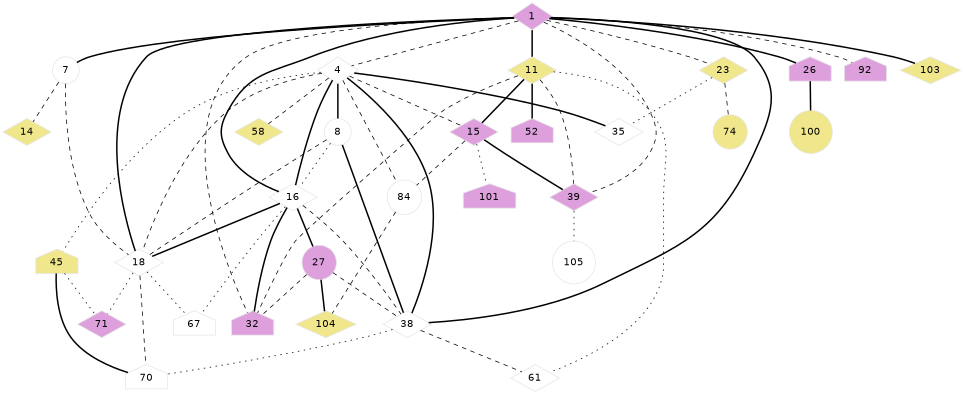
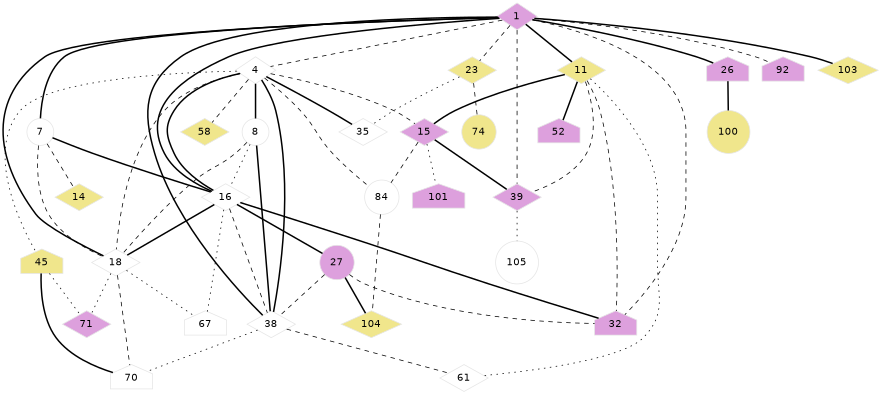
edge "7" -- "16": added
